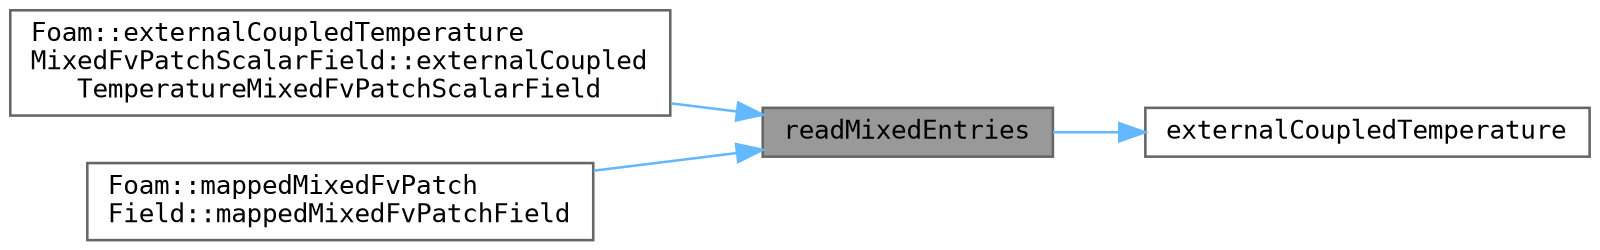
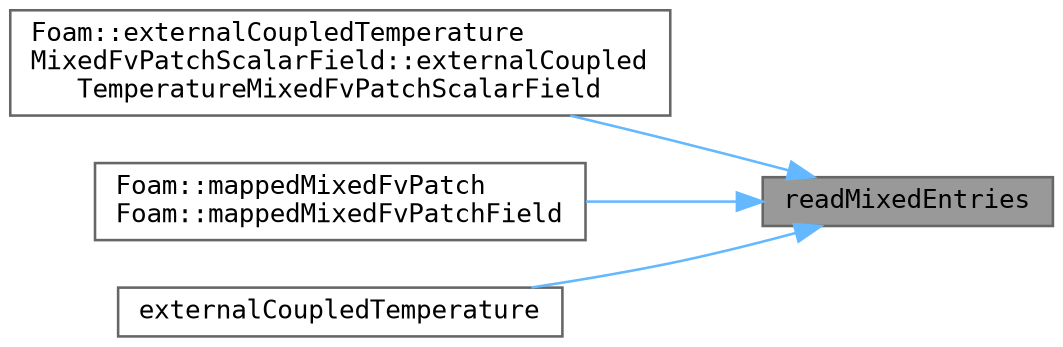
edge "readMixedEntries" -> "externalCoupledTemperature": reversed
node "Foam::mappedMixedFvPatch Field::mappedMixedFvPatchField": label "Foam::mappedMixedFvPatch Field::mappedMixedFvPatchField" -> "Foam::mappedMixedFvPatch Foam::mappedMixedFvPatchField"
